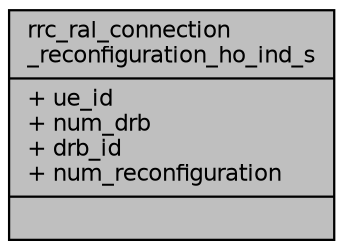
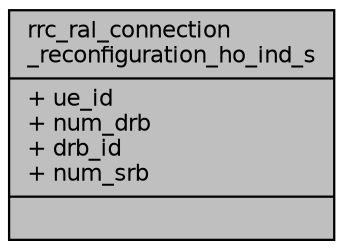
node "rrc_ral_connection": text "+ num_reconfiguration" -> "+ num_srb"
